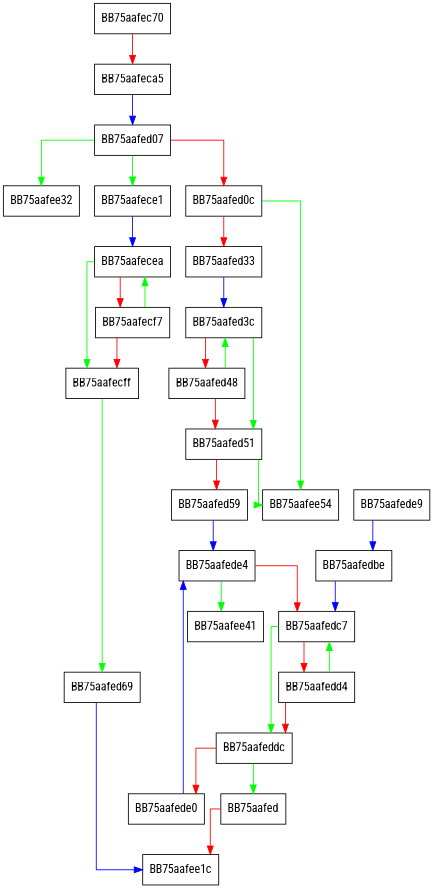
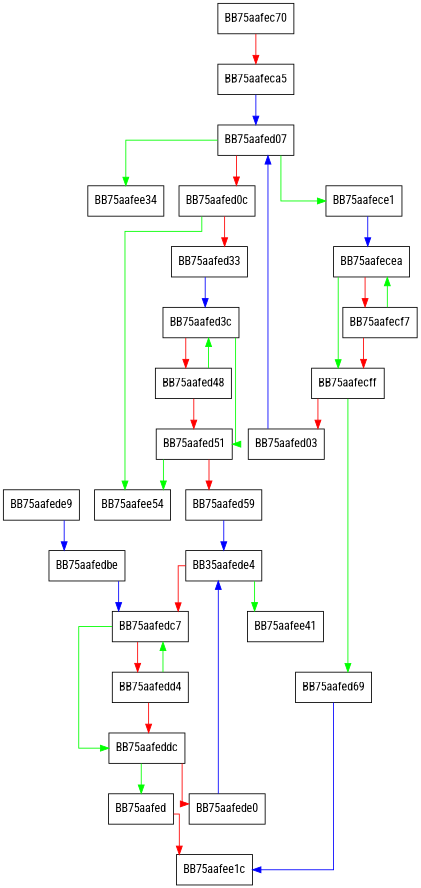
node "BB75aafee32": label "BB75aafee32" -> "BB75aafee34"
node "BB75aafed03": added
node "BB75aafede4": label "BB75aafede4" -> "BB35aafede4"
